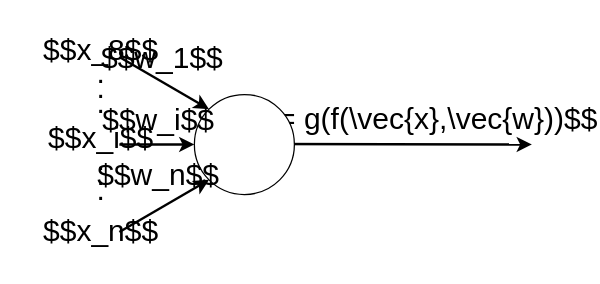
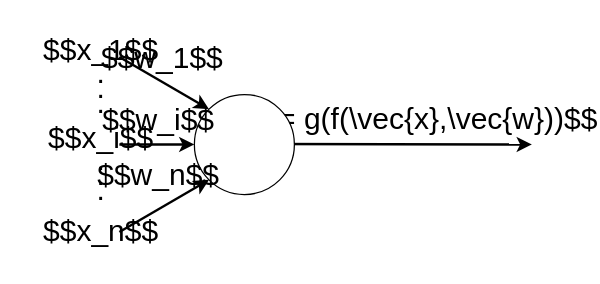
node "$$x_8$$": label "$$x_8$$" -> "$$x_1$$"
